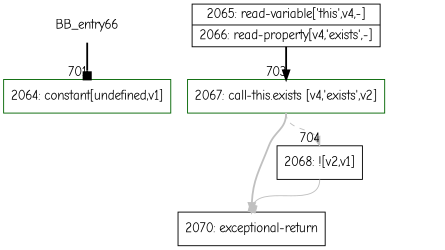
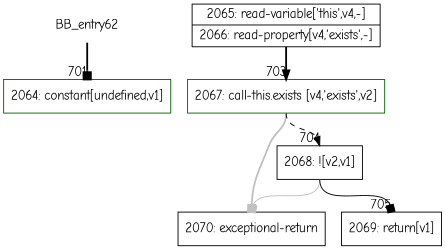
node "BB_entry66": label "BB_entry66" -> "BB_entry62"
edge "2067: call-this.exists [v4,'exists',v2]" -> "2068: ![v2,v1]": color gray -> black
edge "2067: call-this.exists [v4,'exists',v2]" -> "2070: exceptional-return": arrowhead normal -> box
node "2069: return[v1]": added
